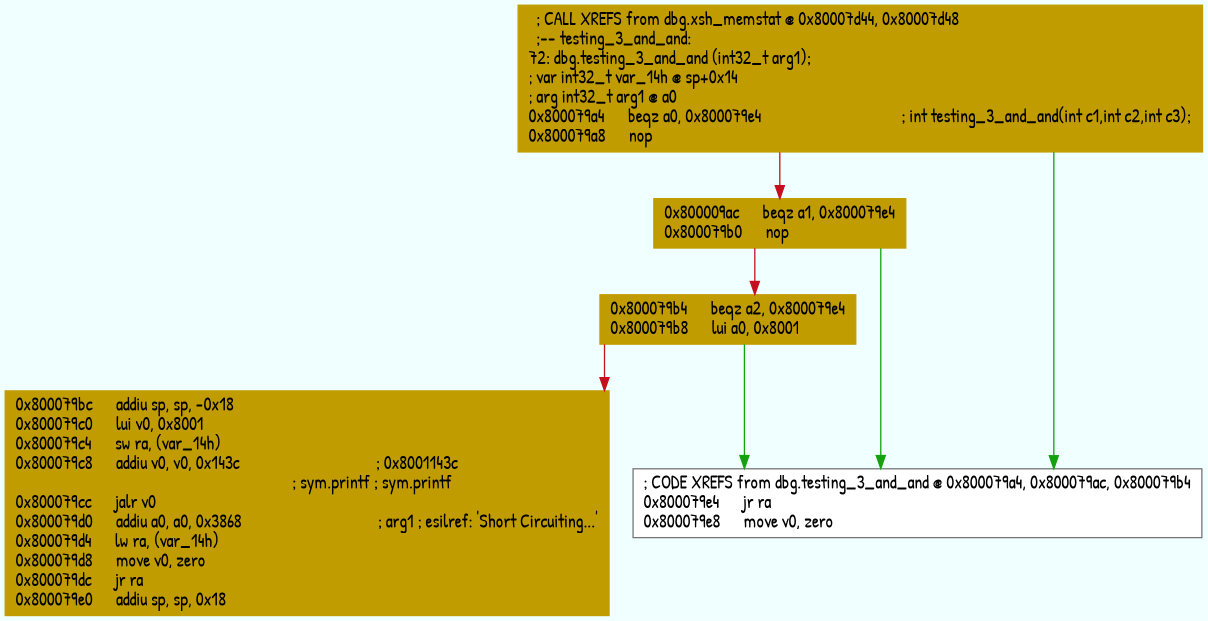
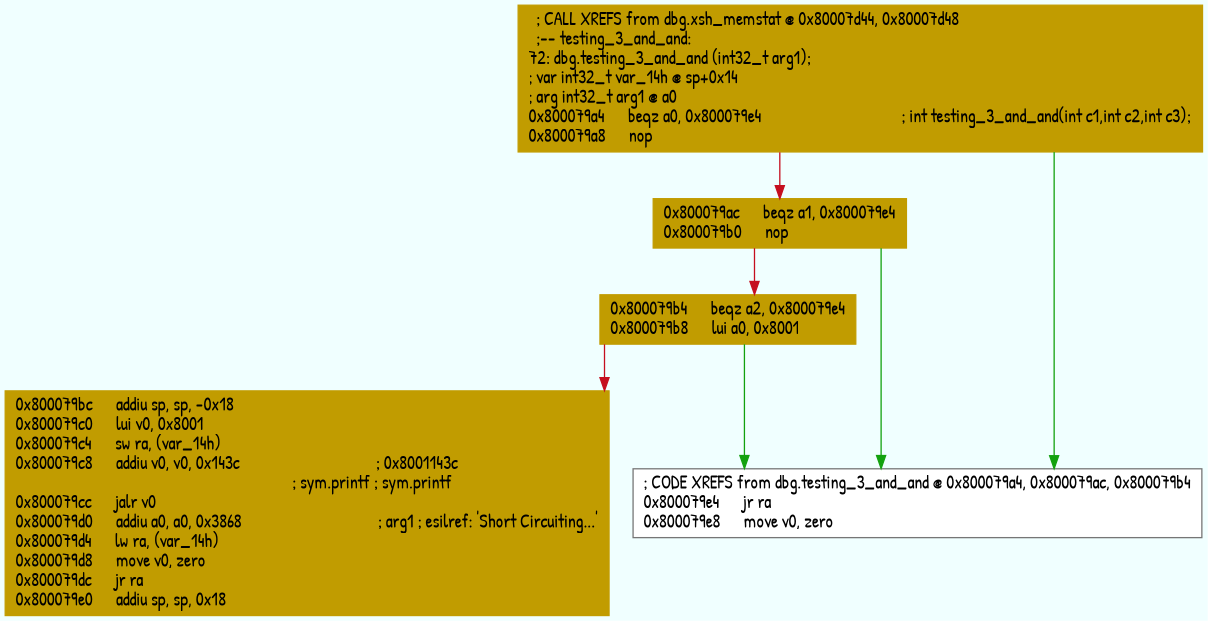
node "0x800009ac      beqz a1, 0x800079e4 0x800079b0      nop": label "0x800009ac      beqz a1, 0x800079e4 0x800079b0      nop" -> "0x800079ac      beqz a1, 0x800079e4 0x800079b0      nop"
